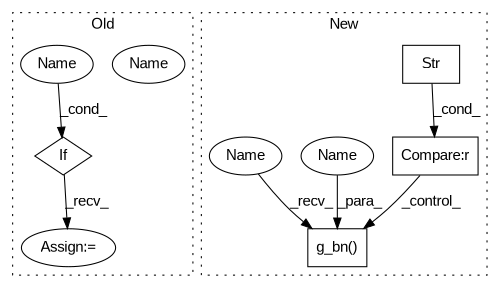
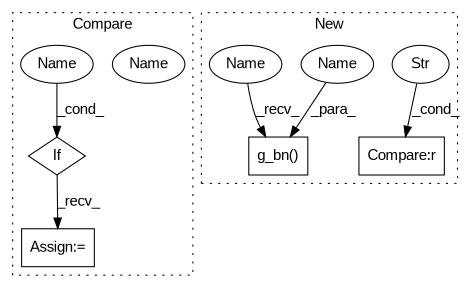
cluster "Old": label "Old" -> "Compare"
node "Str": shape box -> ellipse
edge "Compare:r" -> "g_bn()": removed, label "_control_"
node "Assign:=": shape ellipse -> box
